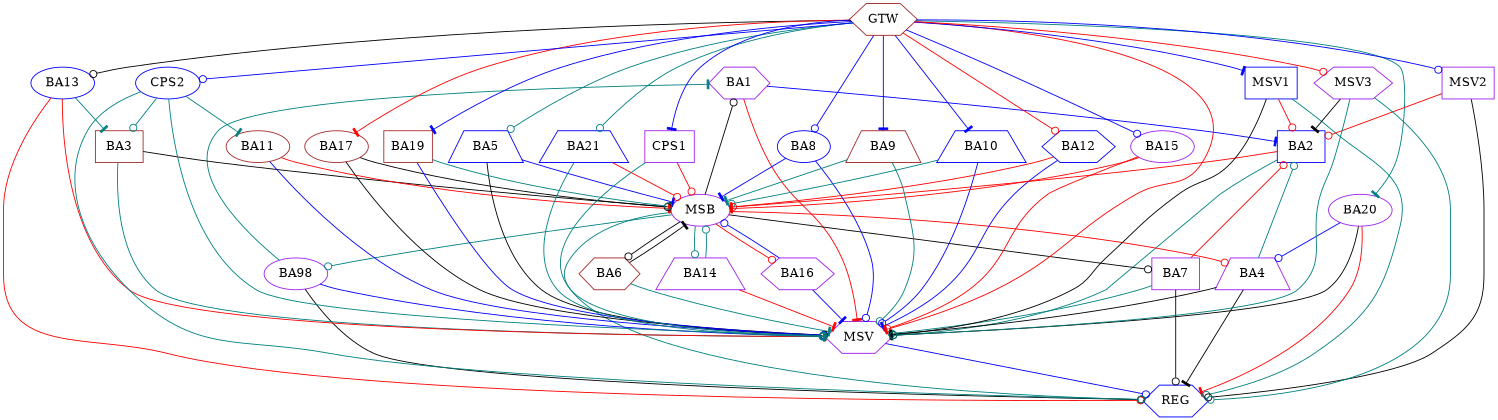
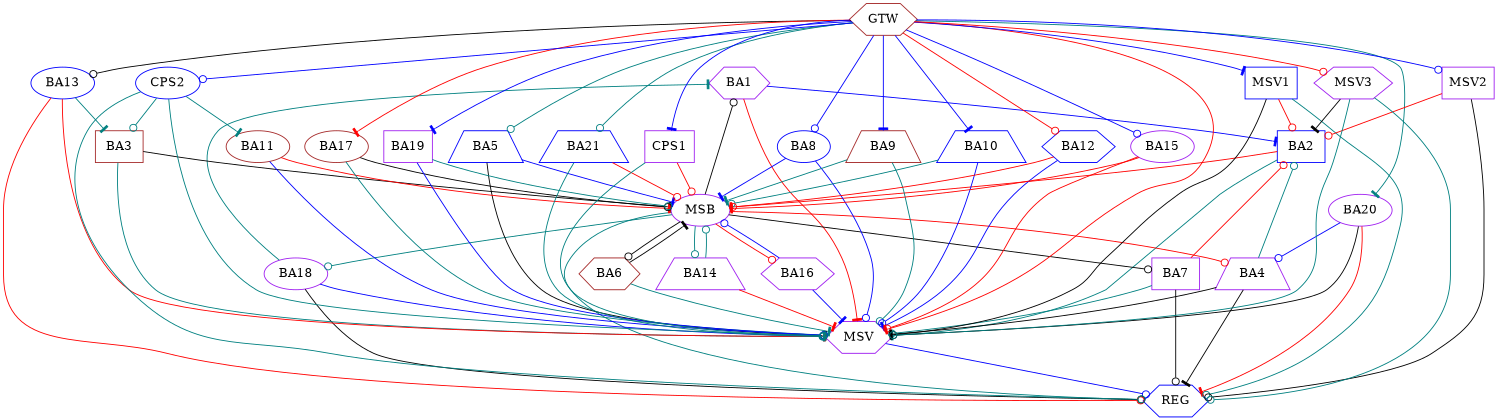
node "BA19": color brown -> purple
node "BA98": label "BA98" -> "BA18"
edge "BA17" -> "MSV": color black -> teal
